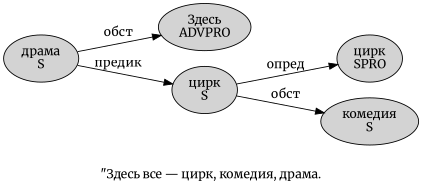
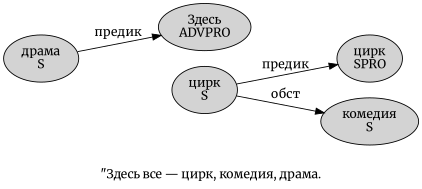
edge "драма S" -> "Здесь ADVPRO": label "обст" -> "предик"
edge "цирк S" -> "цирк SPRO": label "опред" -> "предик"
edge "драма S" -> "цирк S": removed, label "предик"
